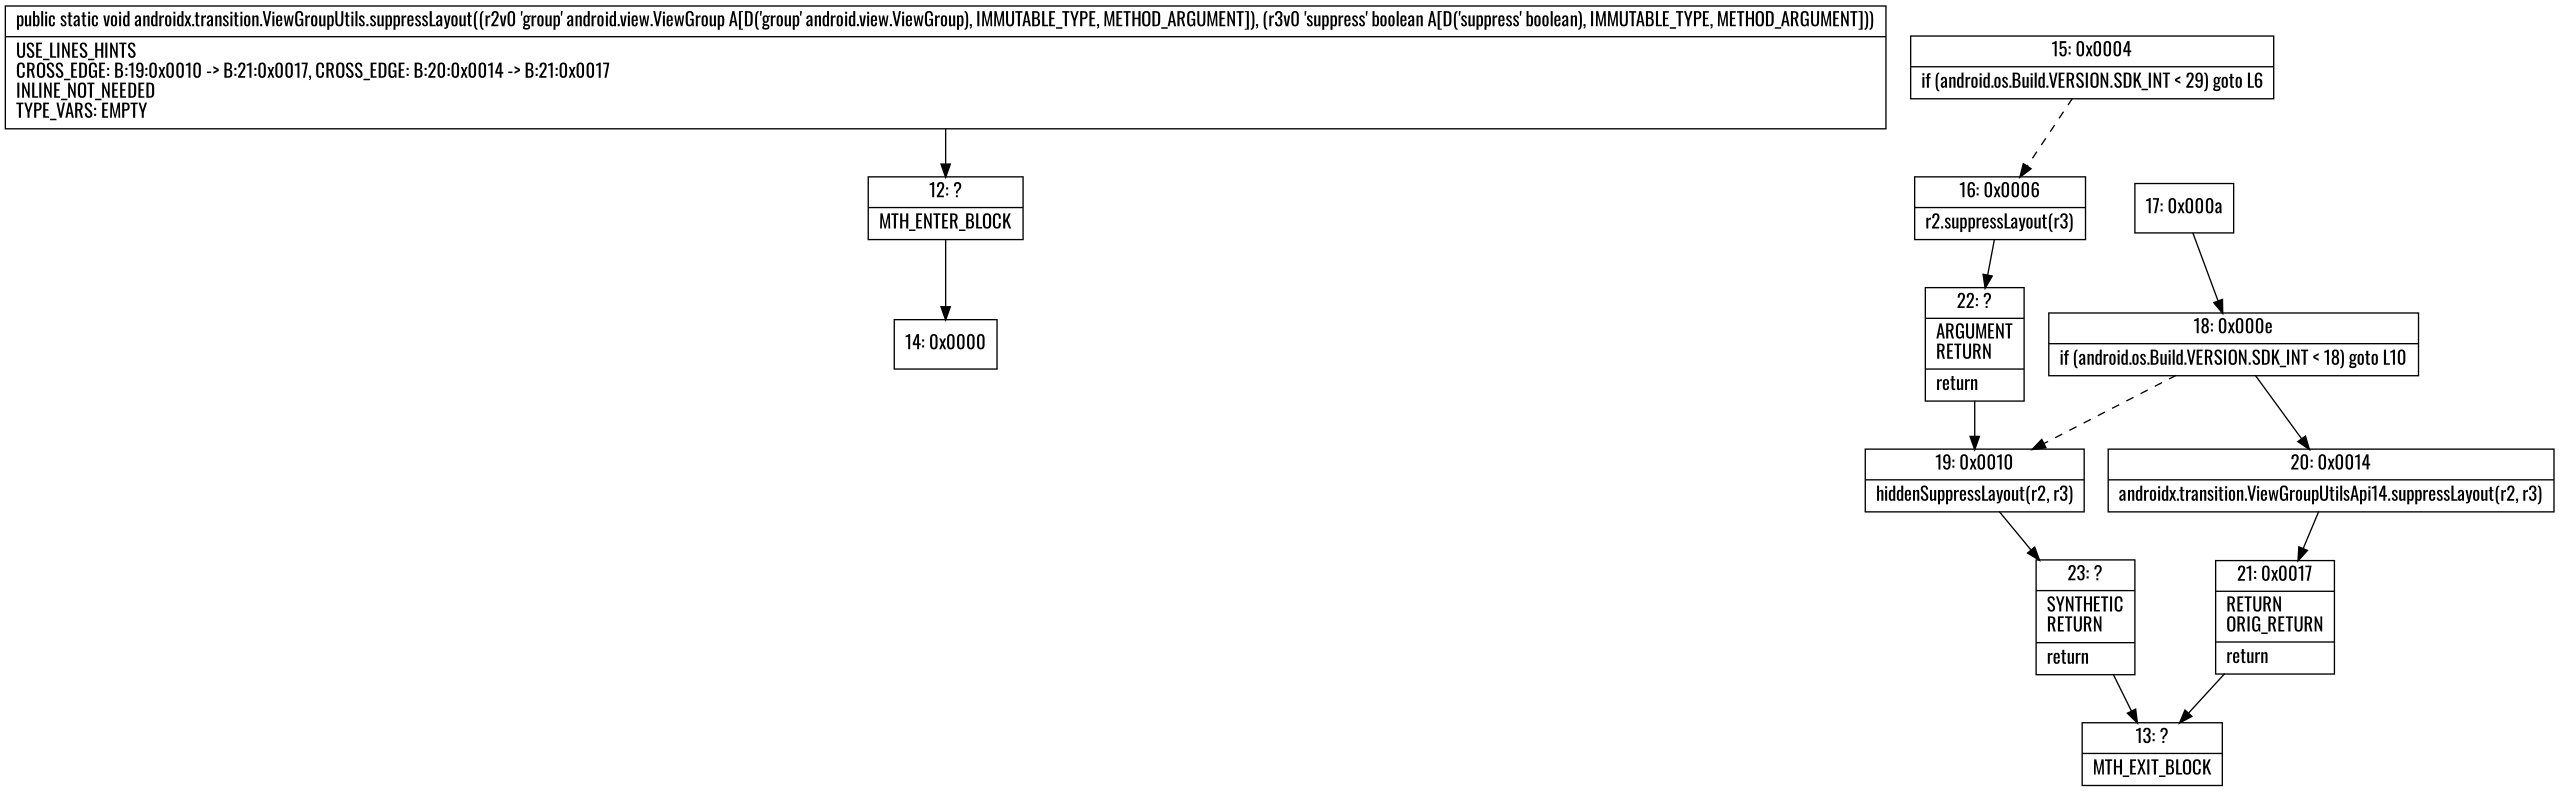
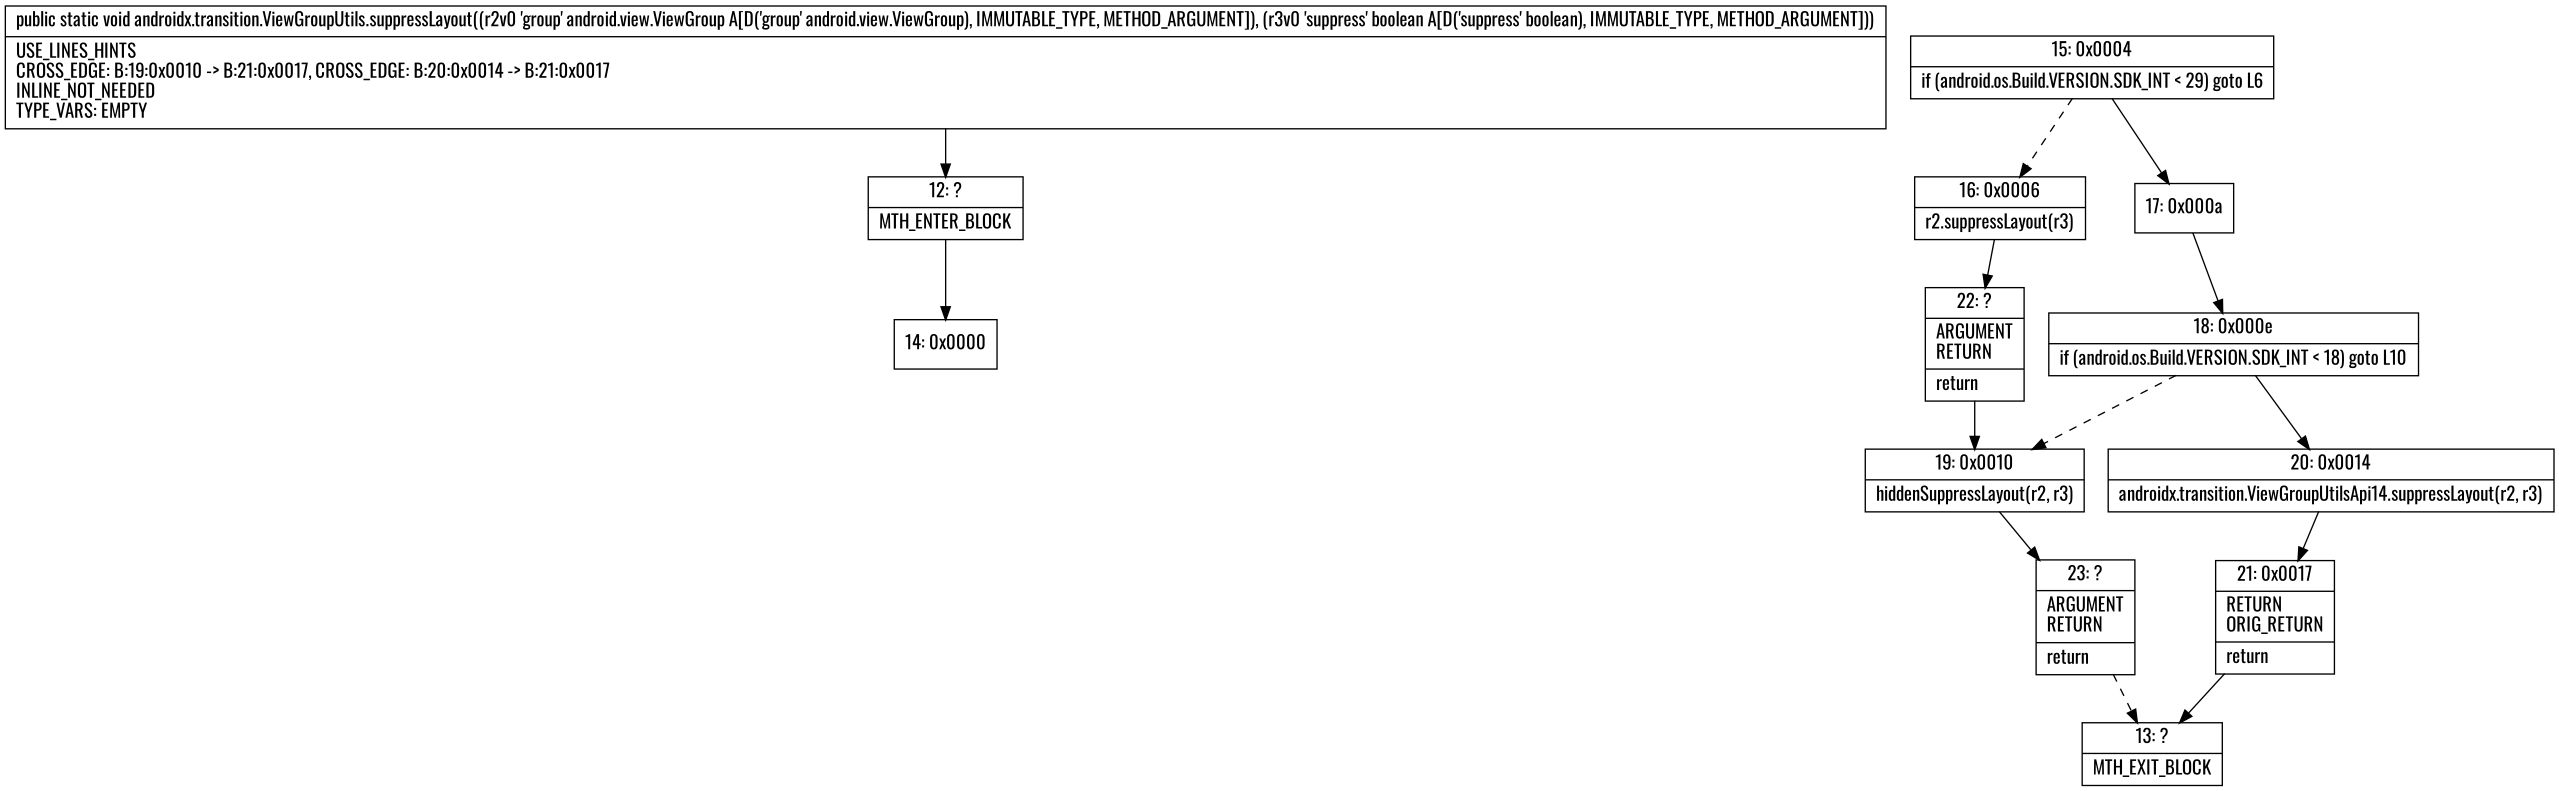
edge "15: 0x0004" -> "17: 0x000a": added
node "23: ?": text "SYNTHETIC" -> "ARGUMENT"
edge "23: ?" -> "13: ?": style solid -> dashed
